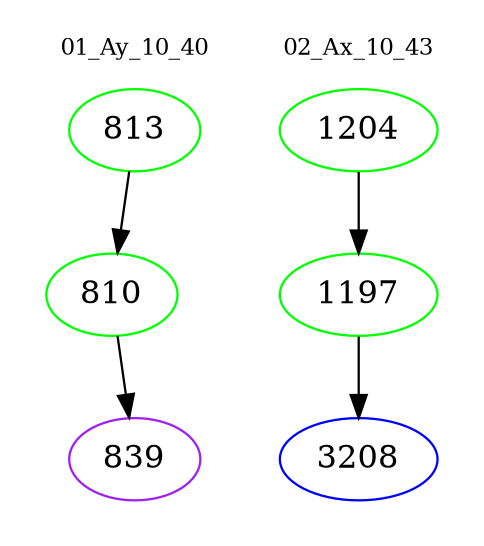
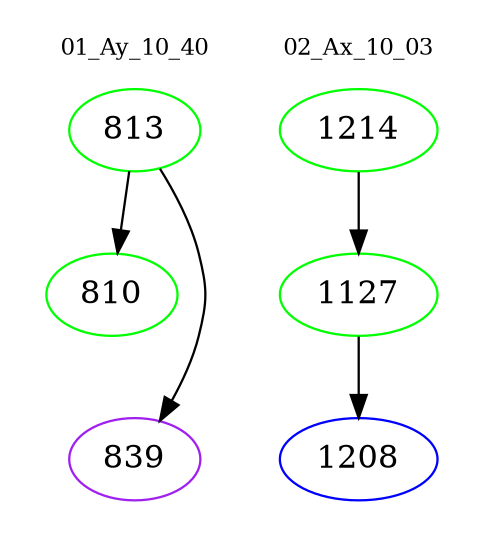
cluster "02_Ax_10_43": label "02_Ax_10_43" -> "02_Ax_10_03"
node "1204": label "1204" -> "1214"
node "1197": label "1197" -> "1127"
edge "810" -> "839": now "813" -> "839"
node "3208": label "3208" -> "1208"
